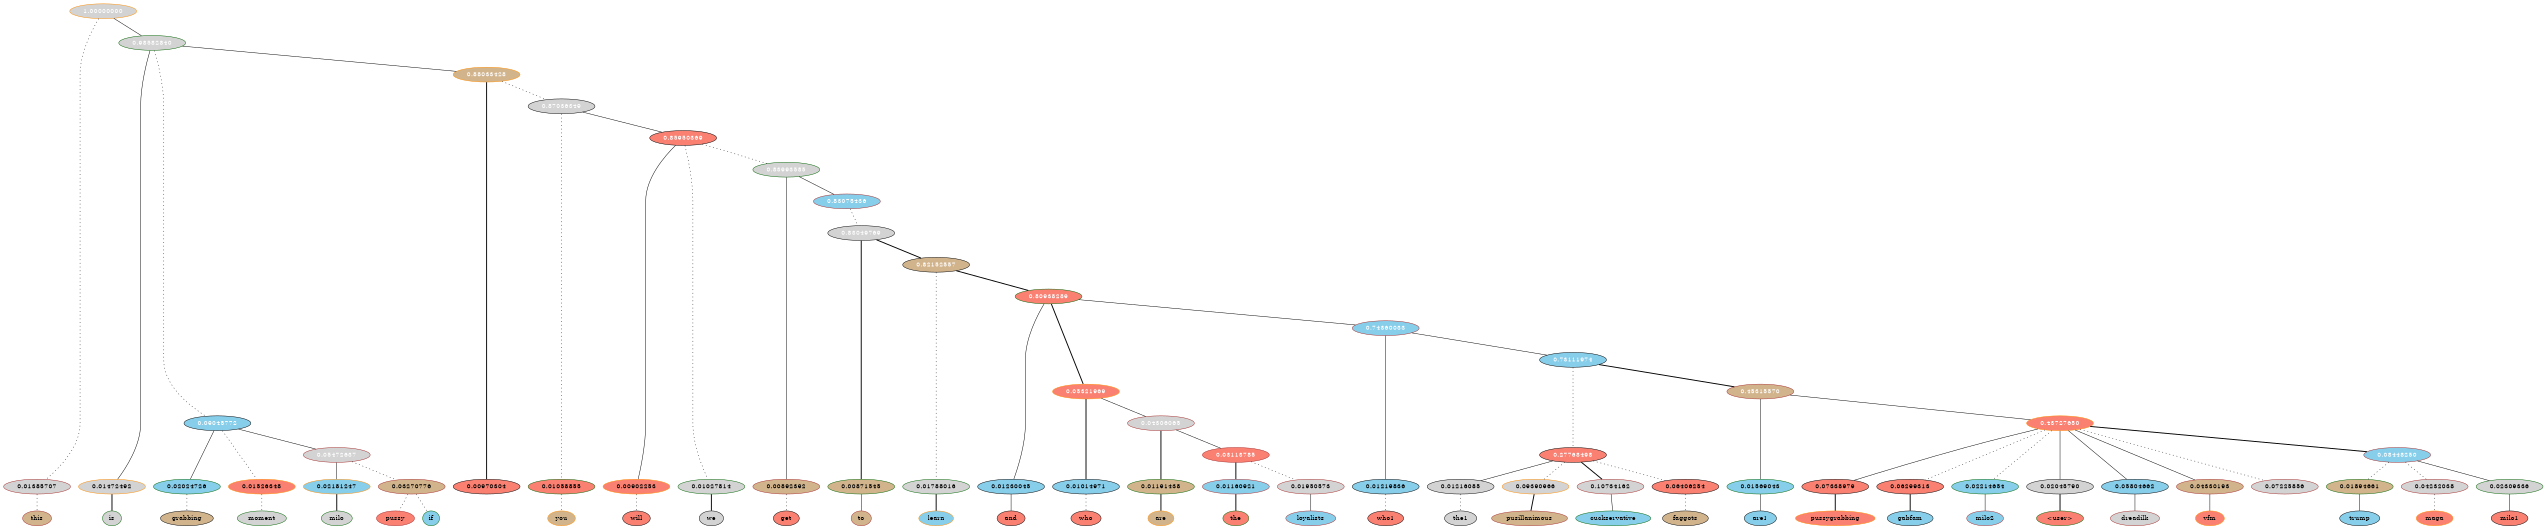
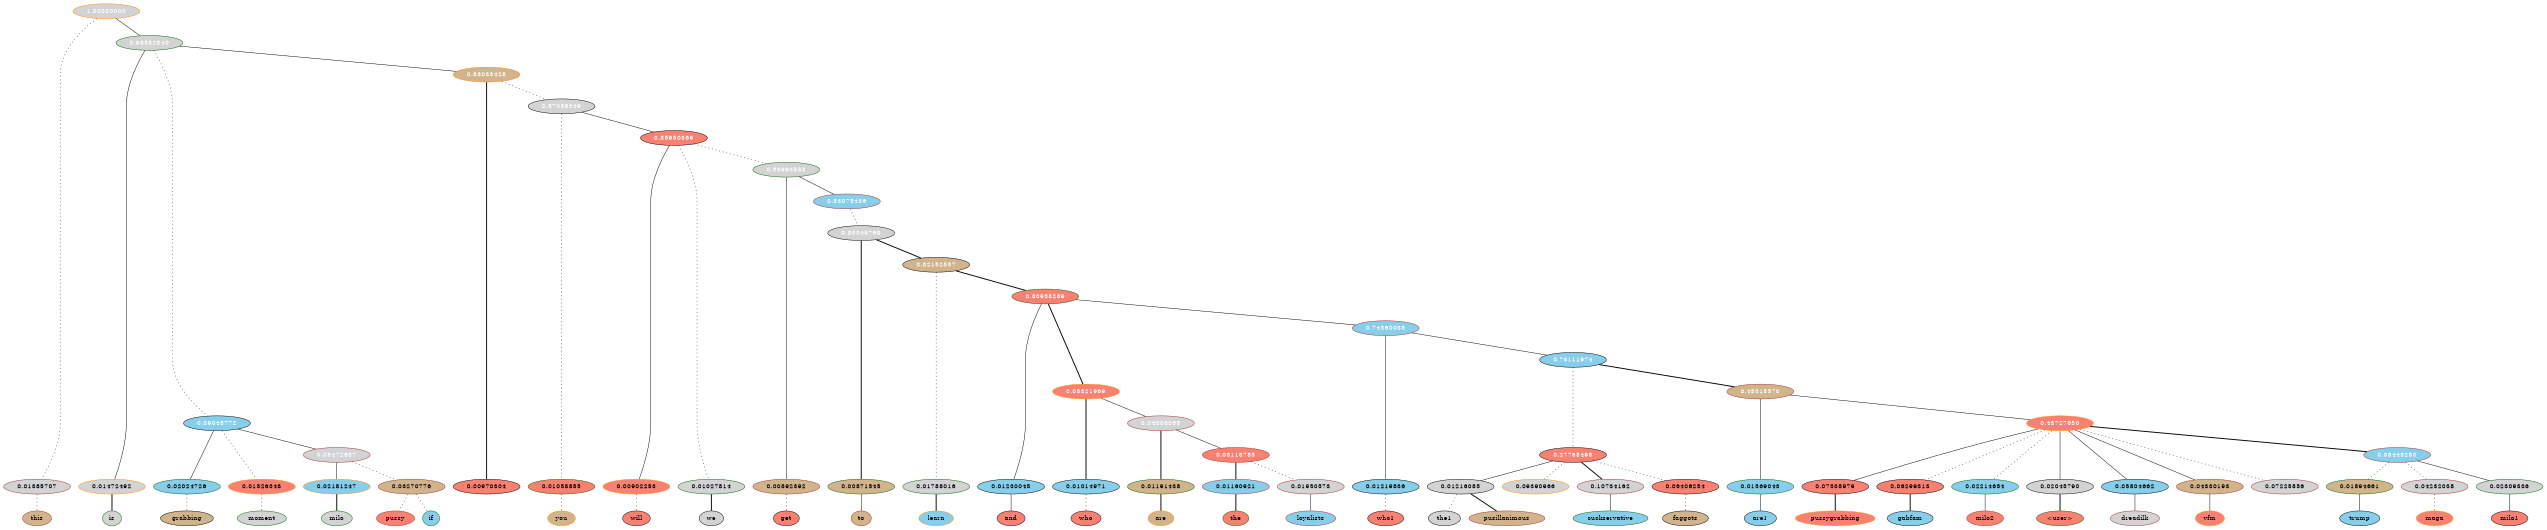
edge "0.09390966" -- "pusillanimous": now "0.01216085" -- "pusillanimous"
node "milo2": fillcolor skyblue -> salmon
